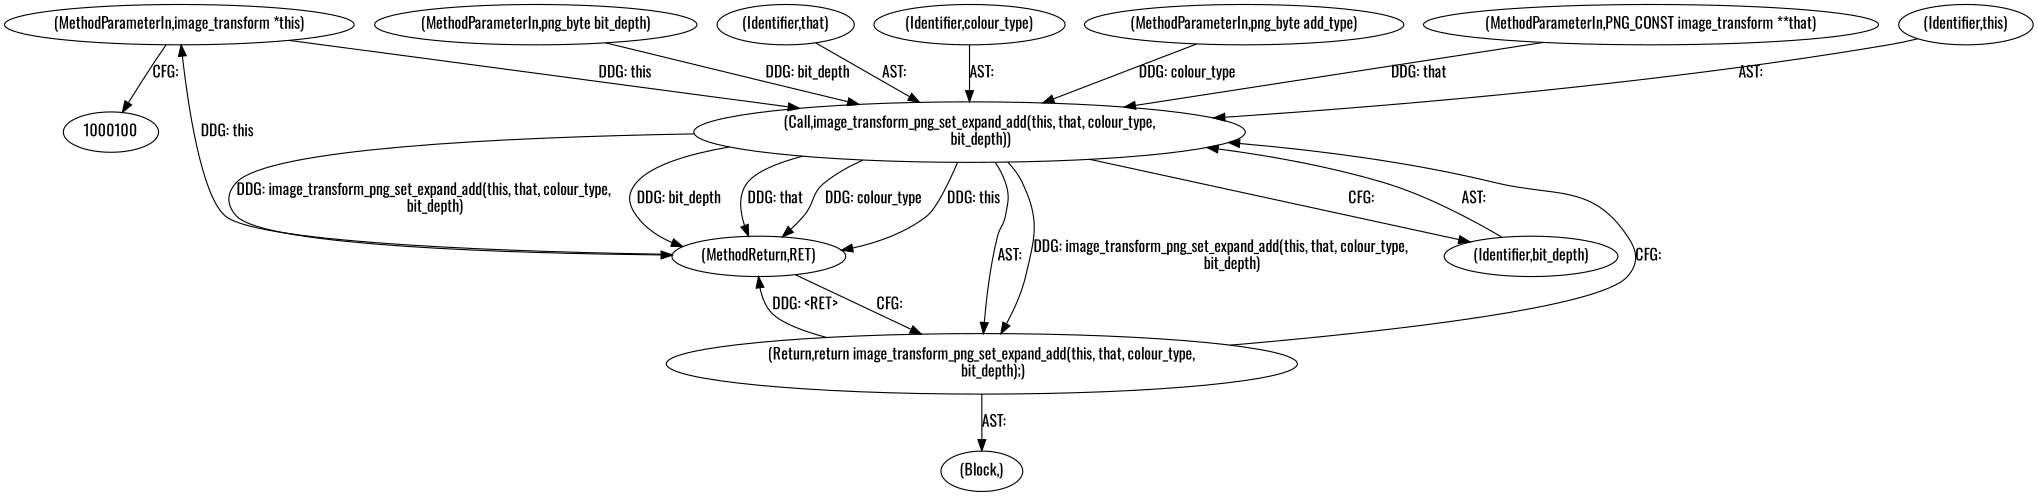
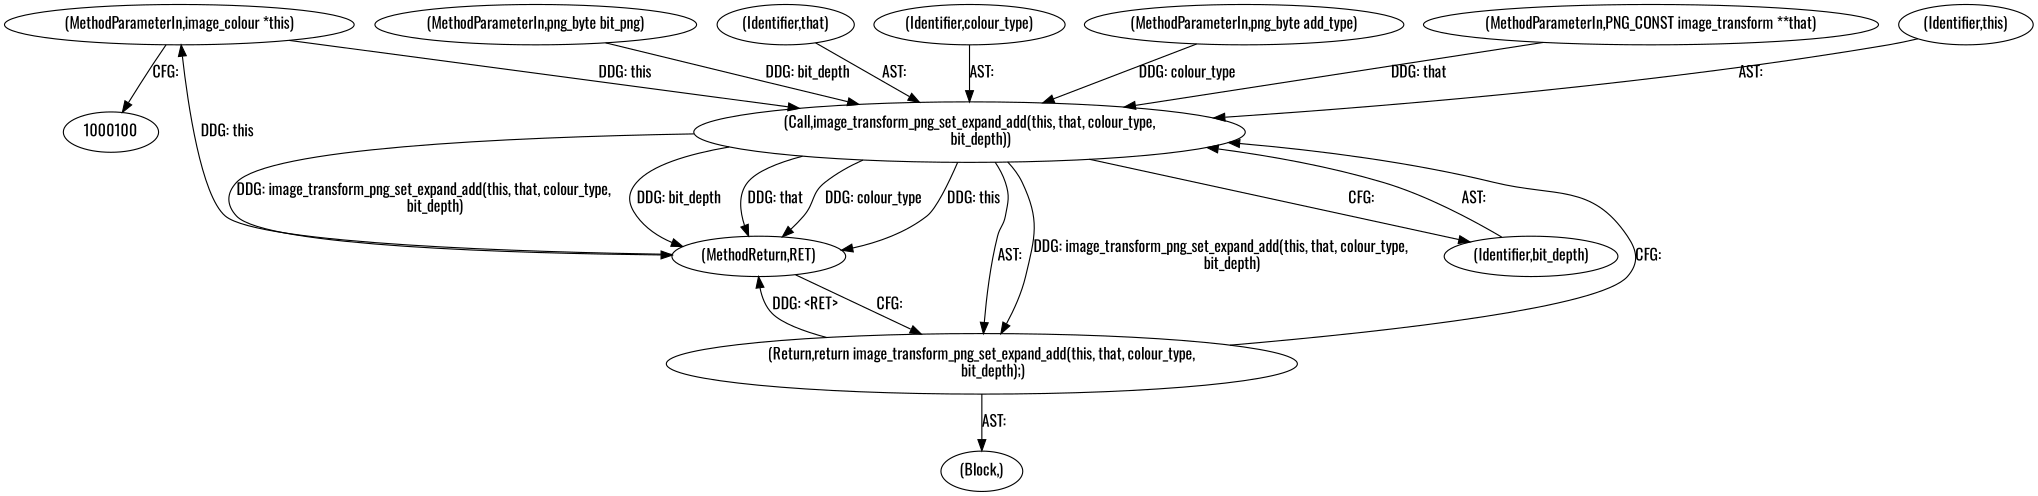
node "(MethodParameterIn,image_transform *this)": label "(MethodParameterIn,image_transform *this)" -> "(MethodParameterIn,image_colour *this)"
node "(MethodParameterIn,png_byte bit_depth)": label "(MethodParameterIn,png_byte bit_depth)" -> "(MethodParameterIn,png_byte bit_png)"
